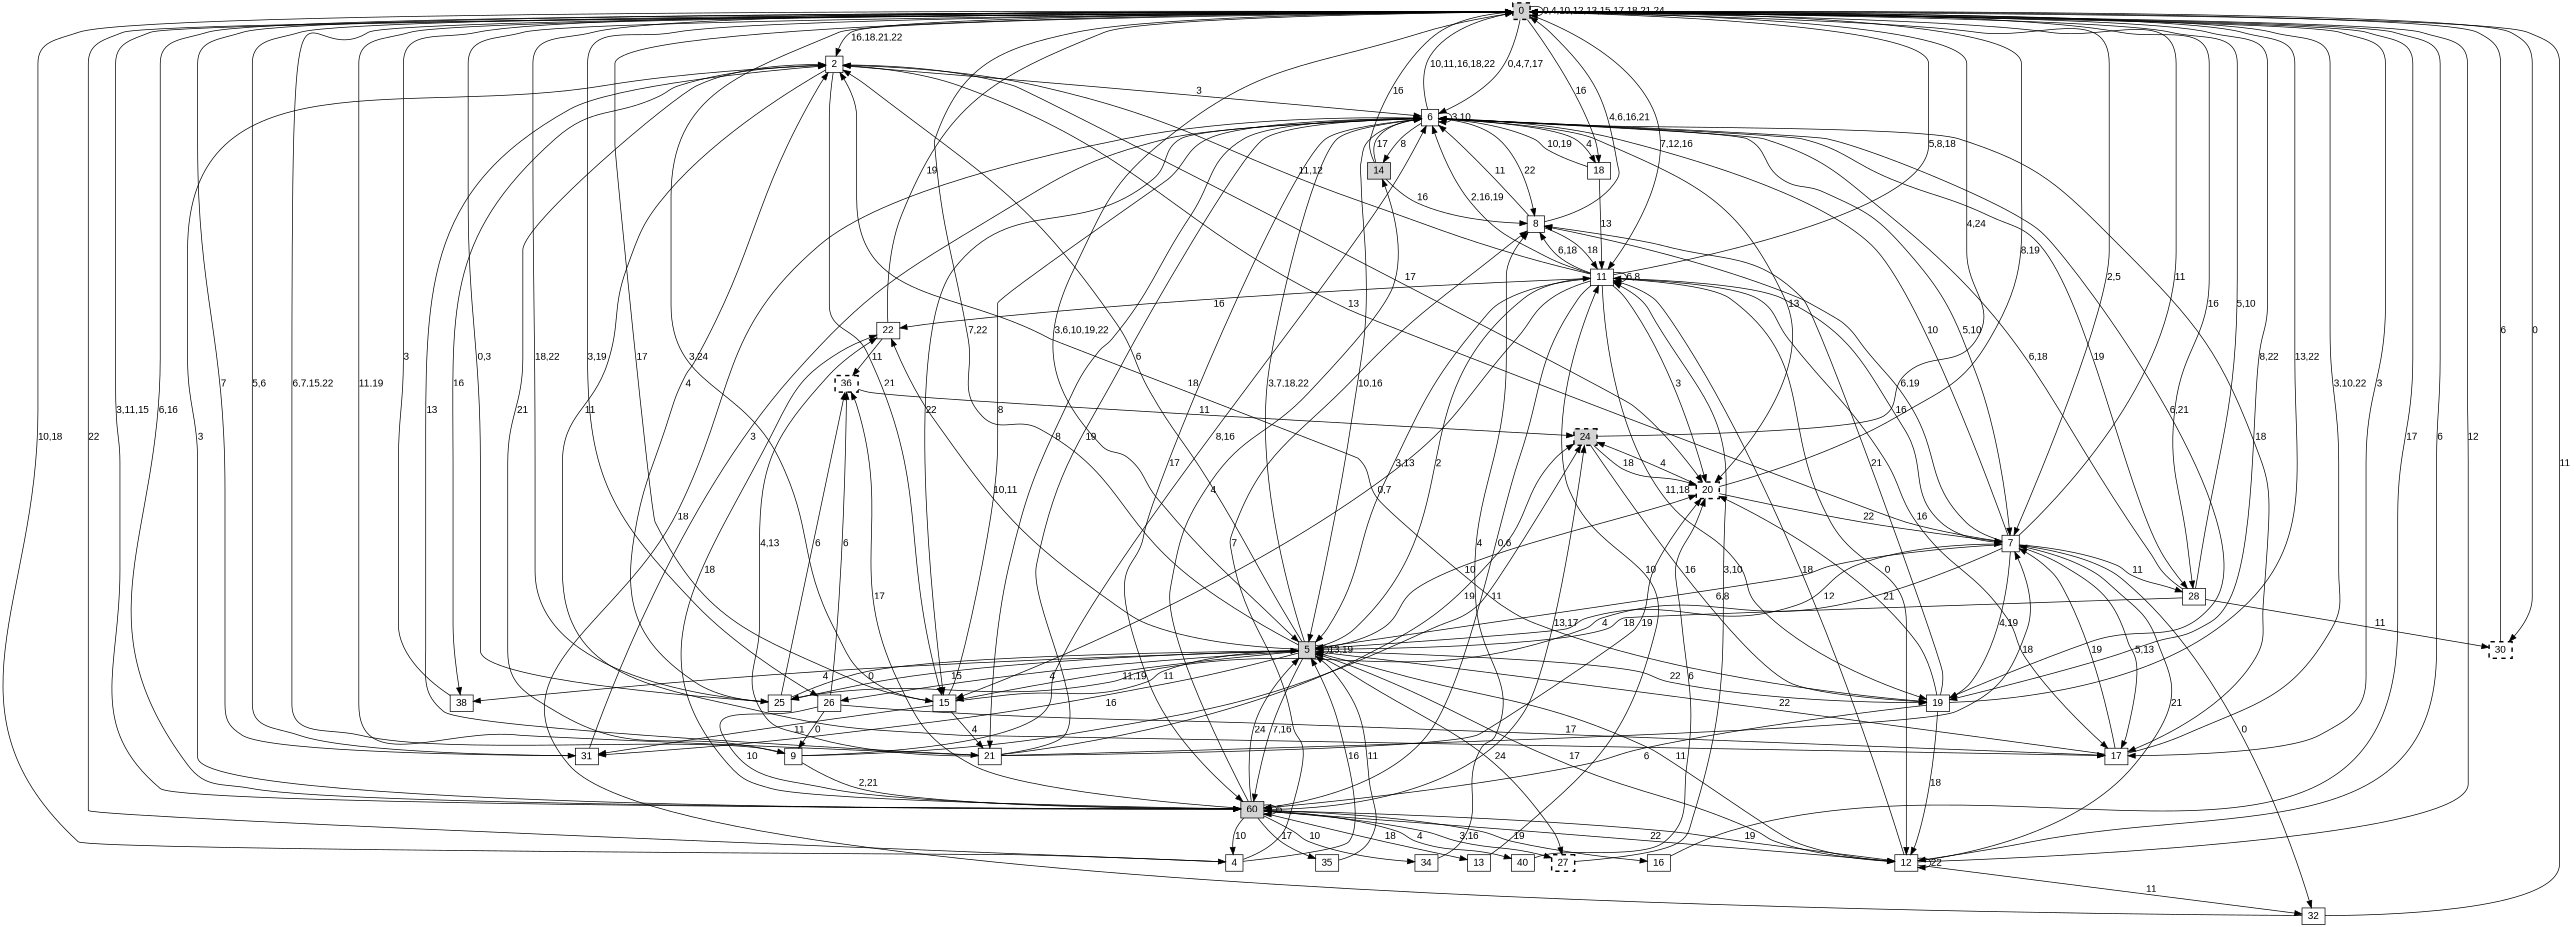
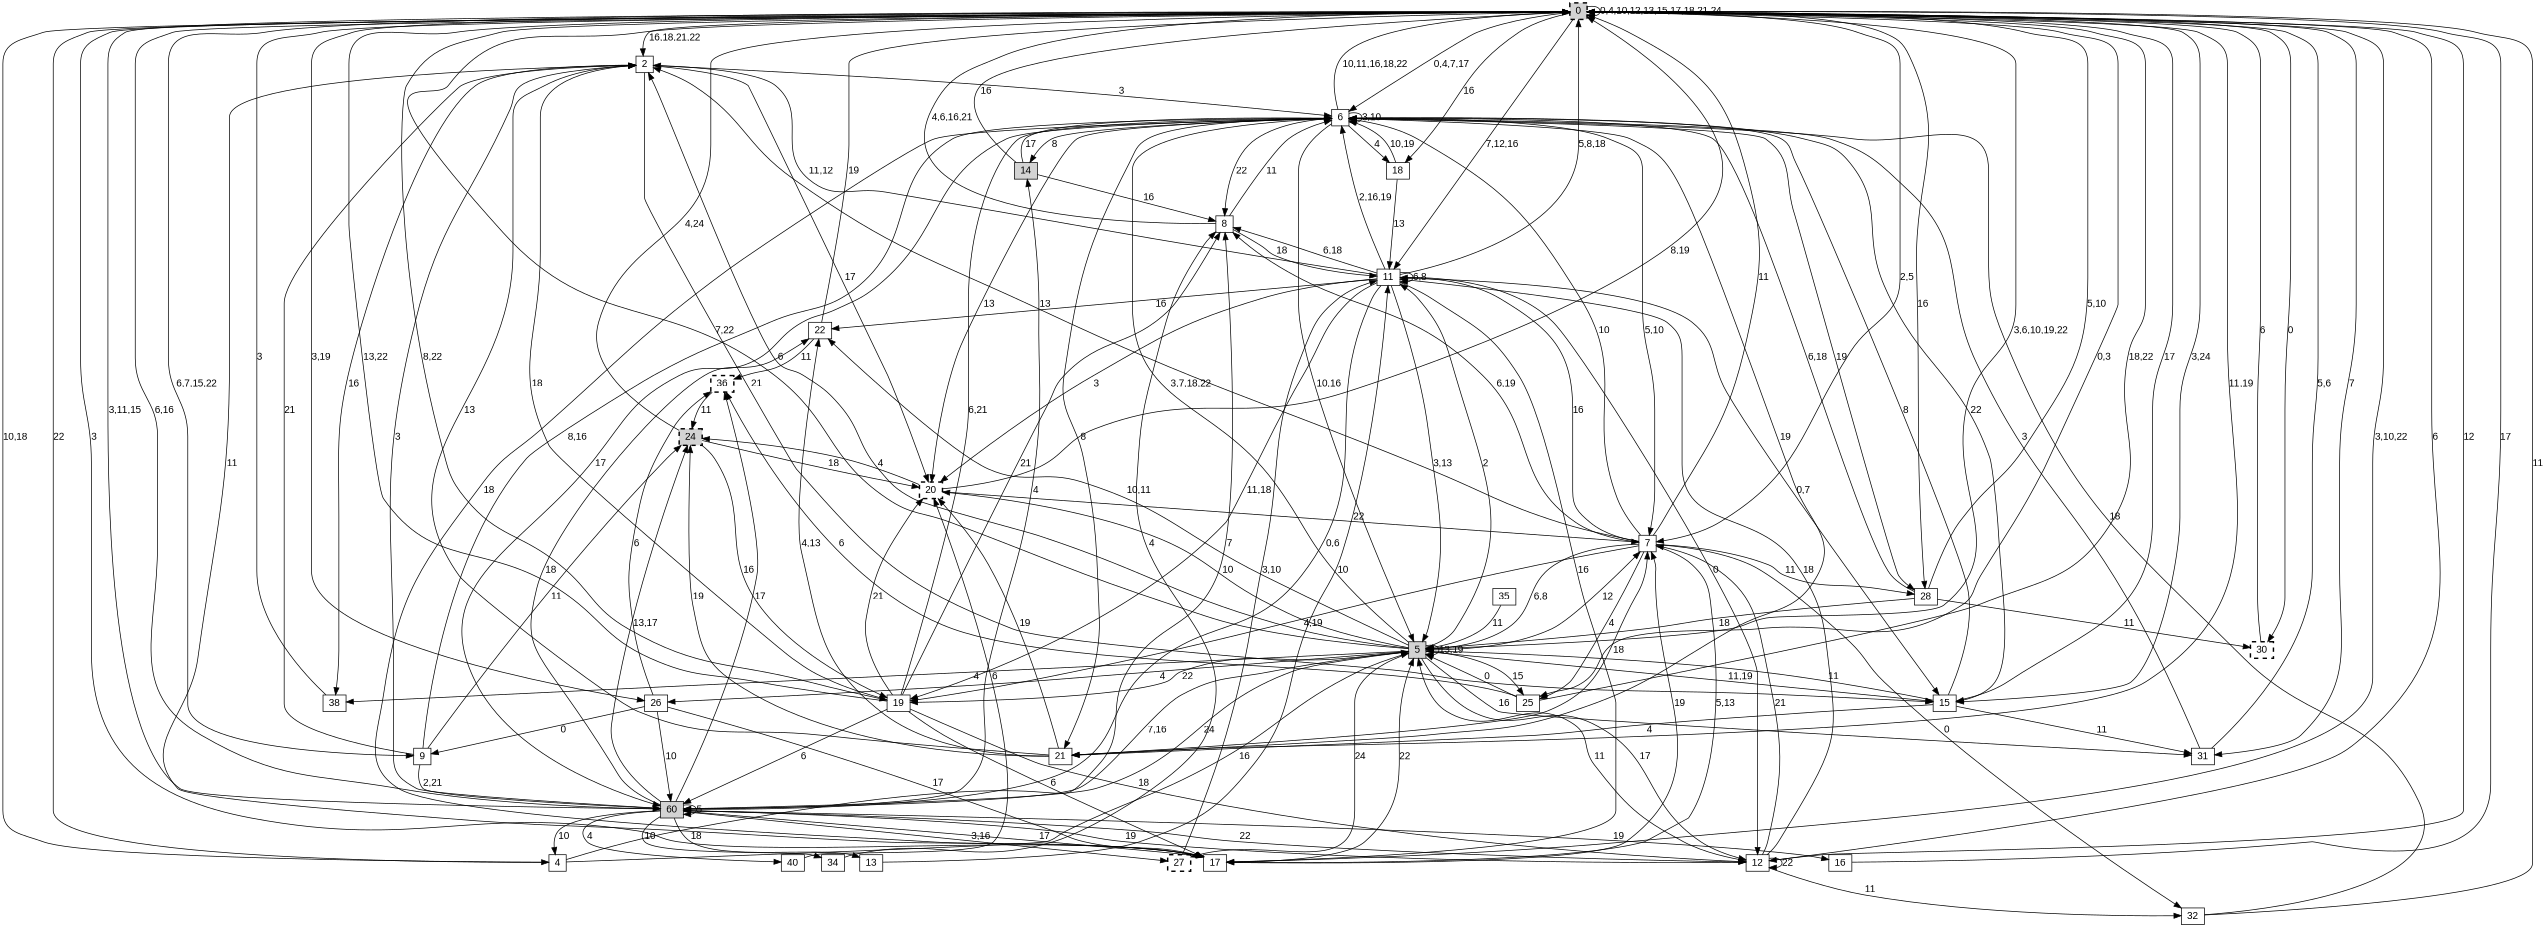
edge "25" -> "2": removed, label "4"
edge "19" -> "17": added, label "6"
edge "60" -> "35": now "60" -> "17"
